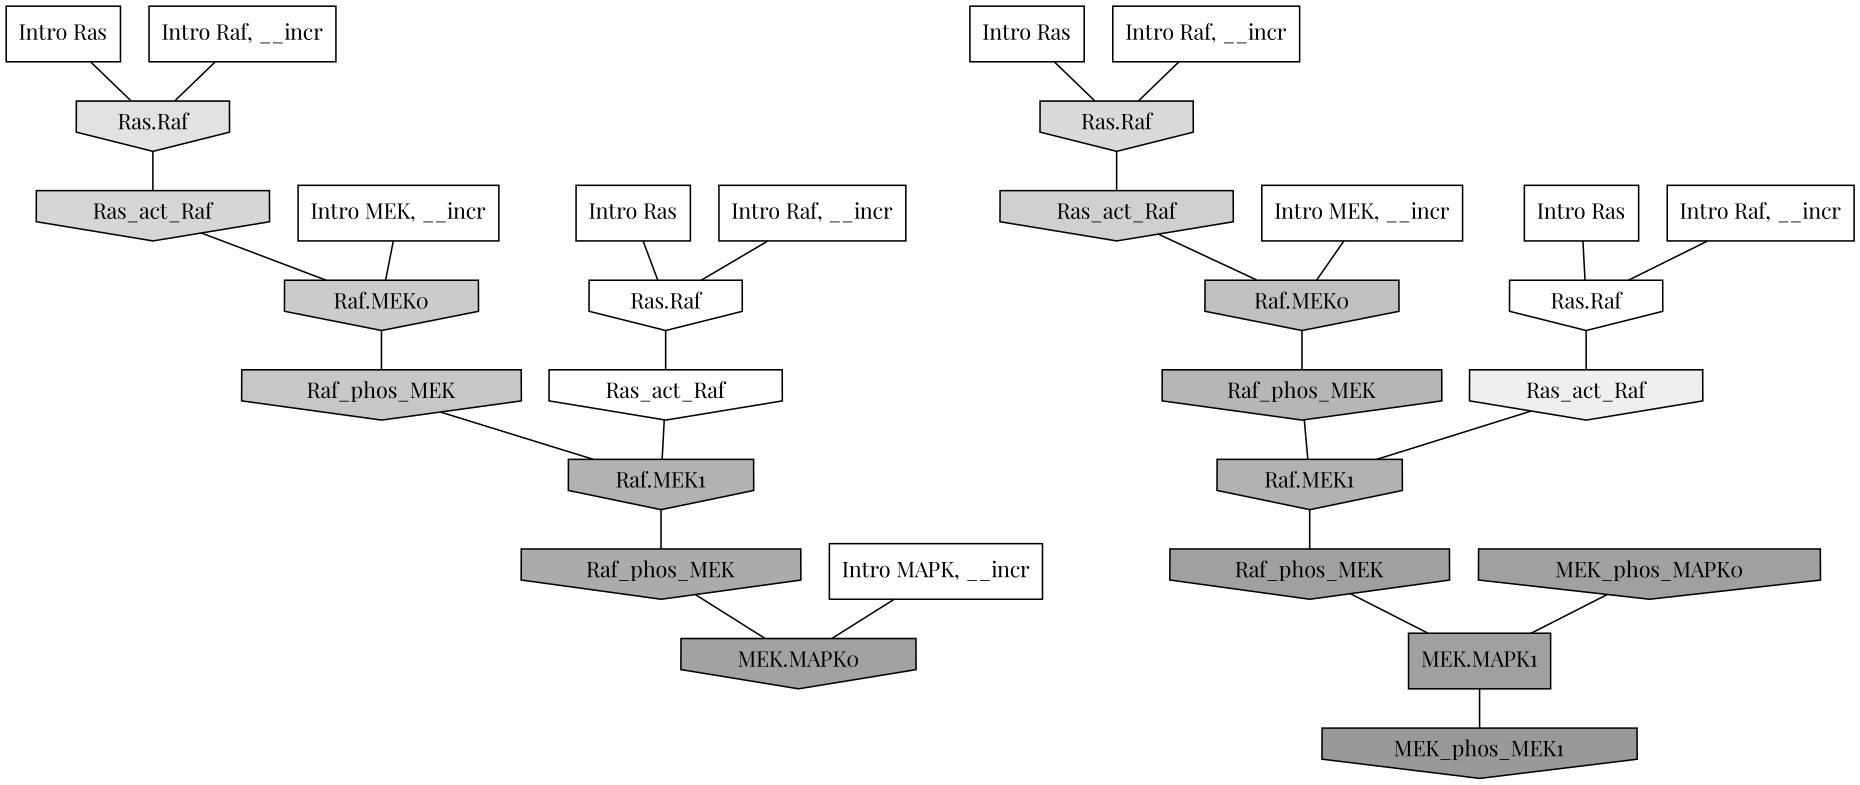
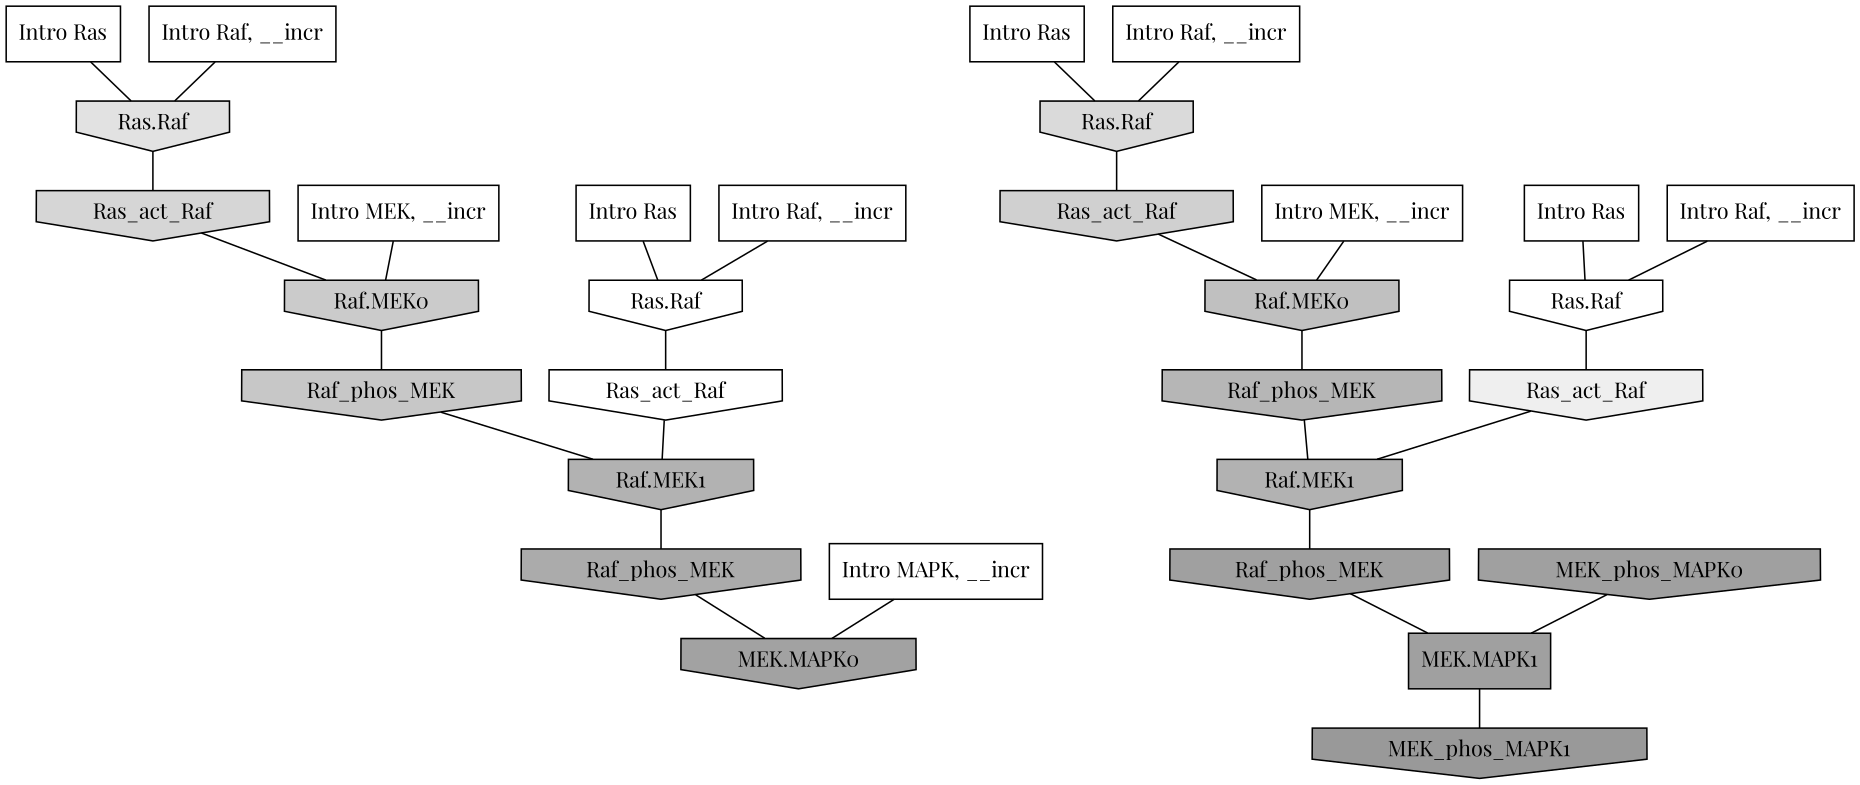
node "MEK_phos_MEK1": label "MEK_phos_MEK1" -> "MEK_phos_MAPK1"
